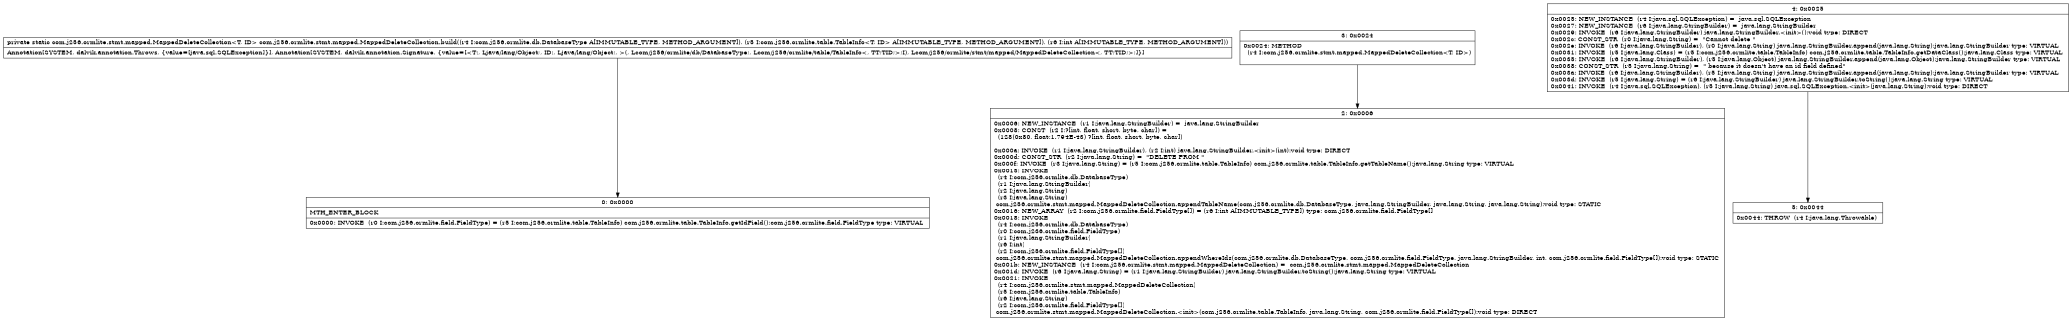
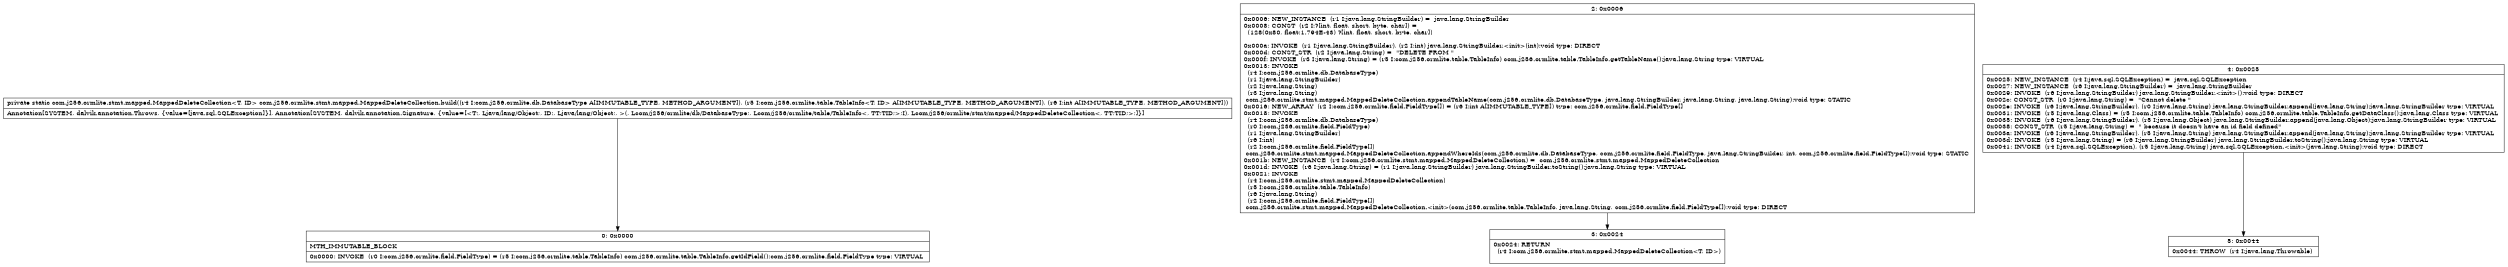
node "3: 0x0024": text "0x0024: METHOD" -> "0x0024: RETURN"
edge "3: 0x0024" -> "2: 0x0006": reversed
node "0: 0x0000": text "MTH_ENTER_BLOCK" -> "MTH_IMMUTABLE_BLOCK"
